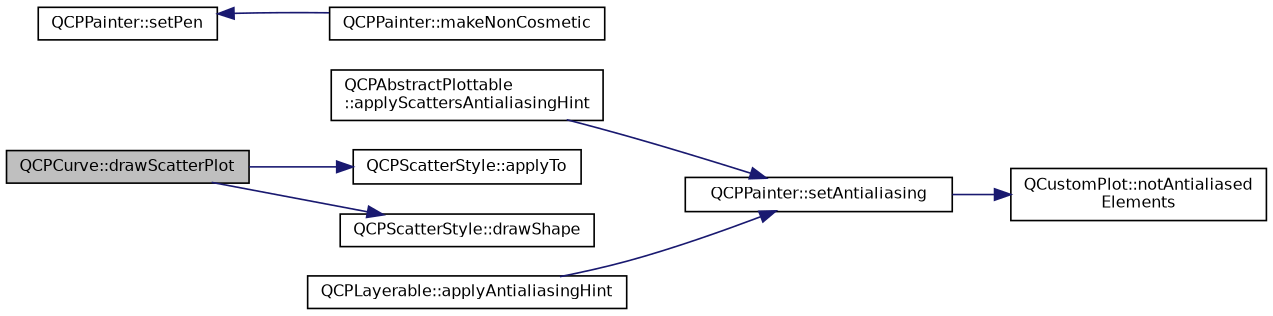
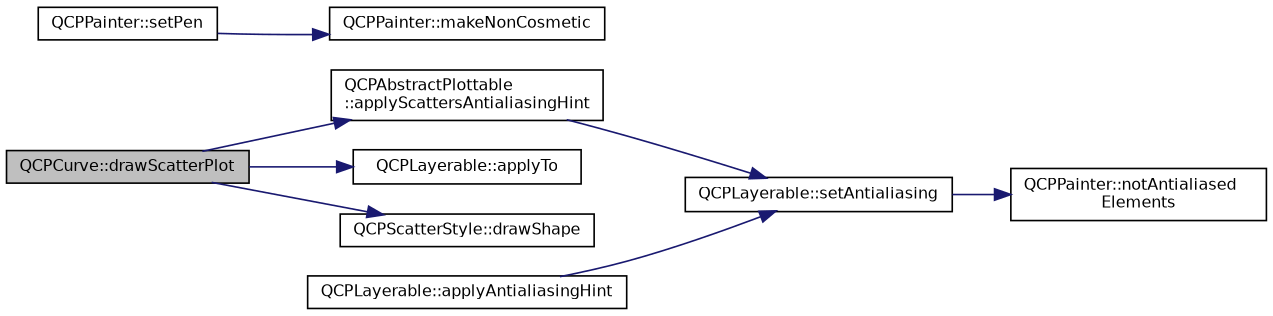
edge "QCPPainter::makeNonCosmetic" -> "QCPPainter::setPen": reversed
edge "QCPCurve::drawScatterPlot" -> "QCPAbstractPlottable ::applyScattersAntialiasingHint": added
node "QCPScatterStyle::applyTo": label "QCPScatterStyle::applyTo" -> "QCPLayerable::applyTo"
node "QCPPainter::setAntialiasing": label "QCPPainter::setAntialiasing" -> "QCPLayerable::setAntialiasing"
node "QCustomPlot::notAntialiased Elements": label "QCustomPlot::notAntialiased Elements" -> "QCPPainter::notAntialiased Elements"
